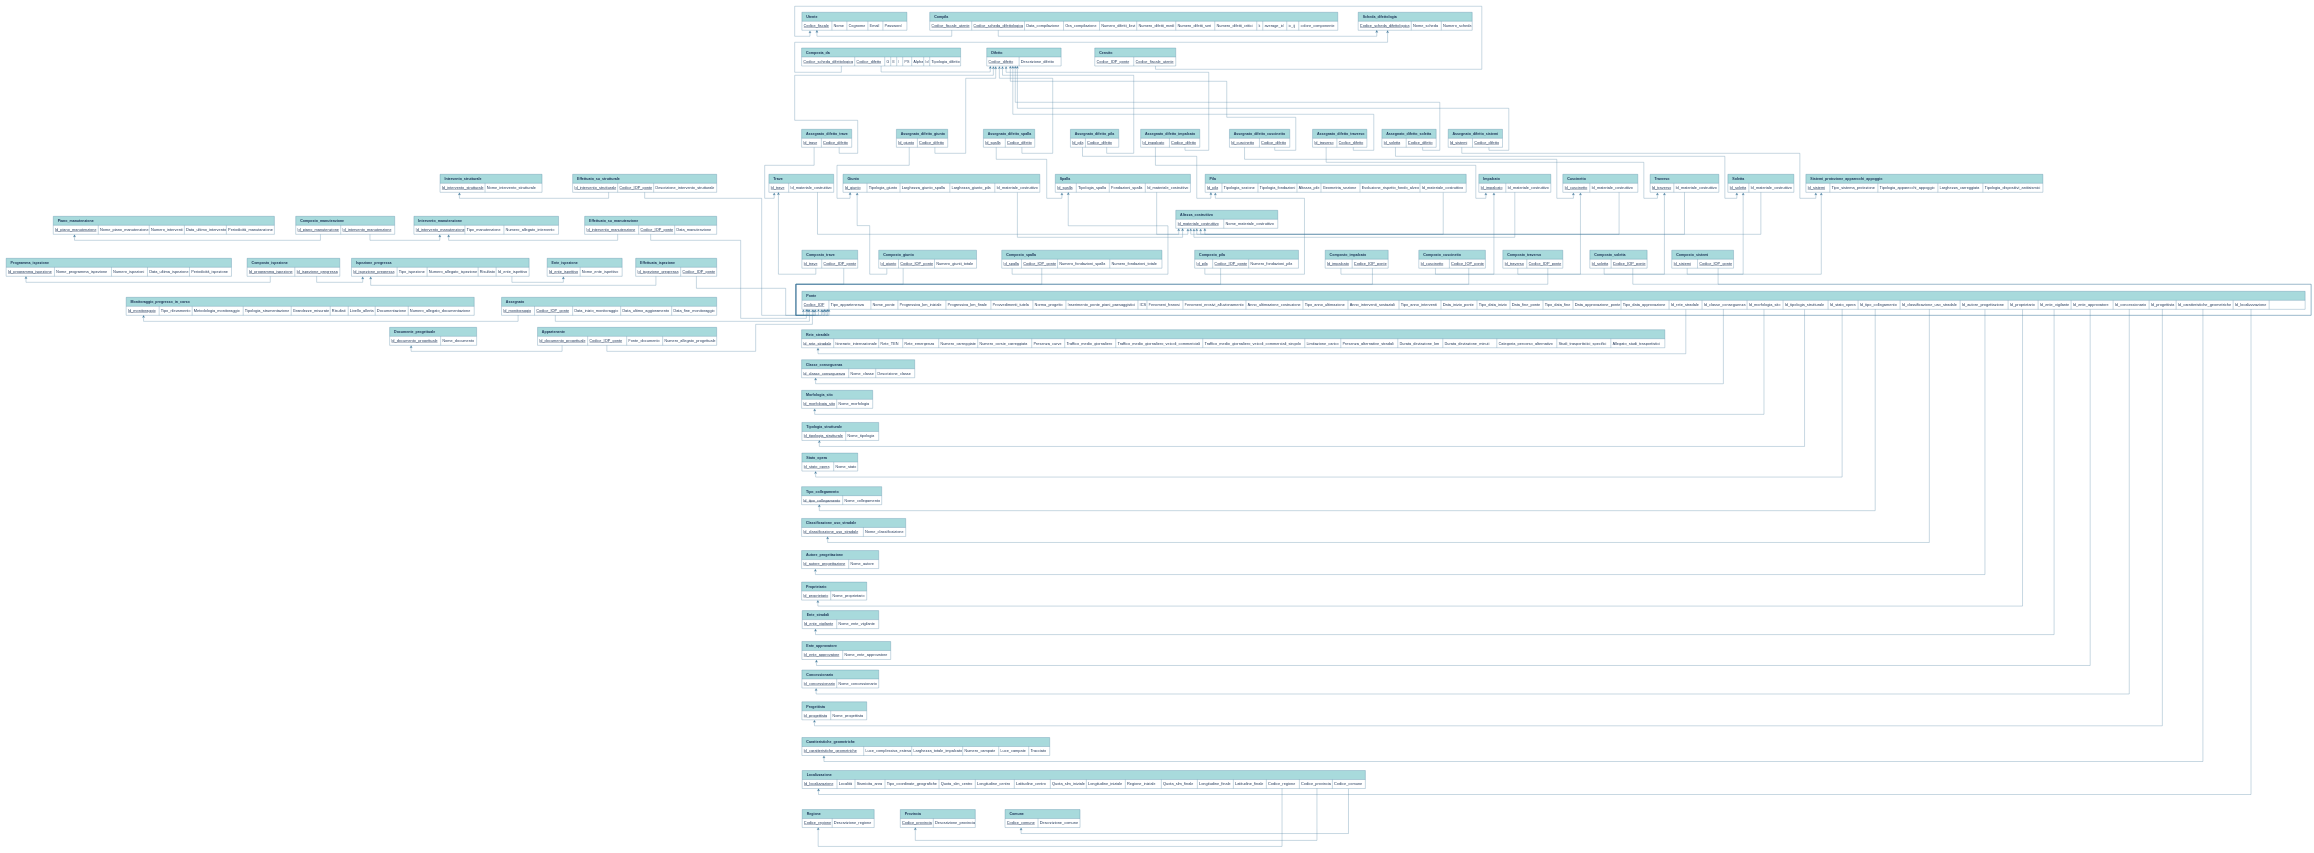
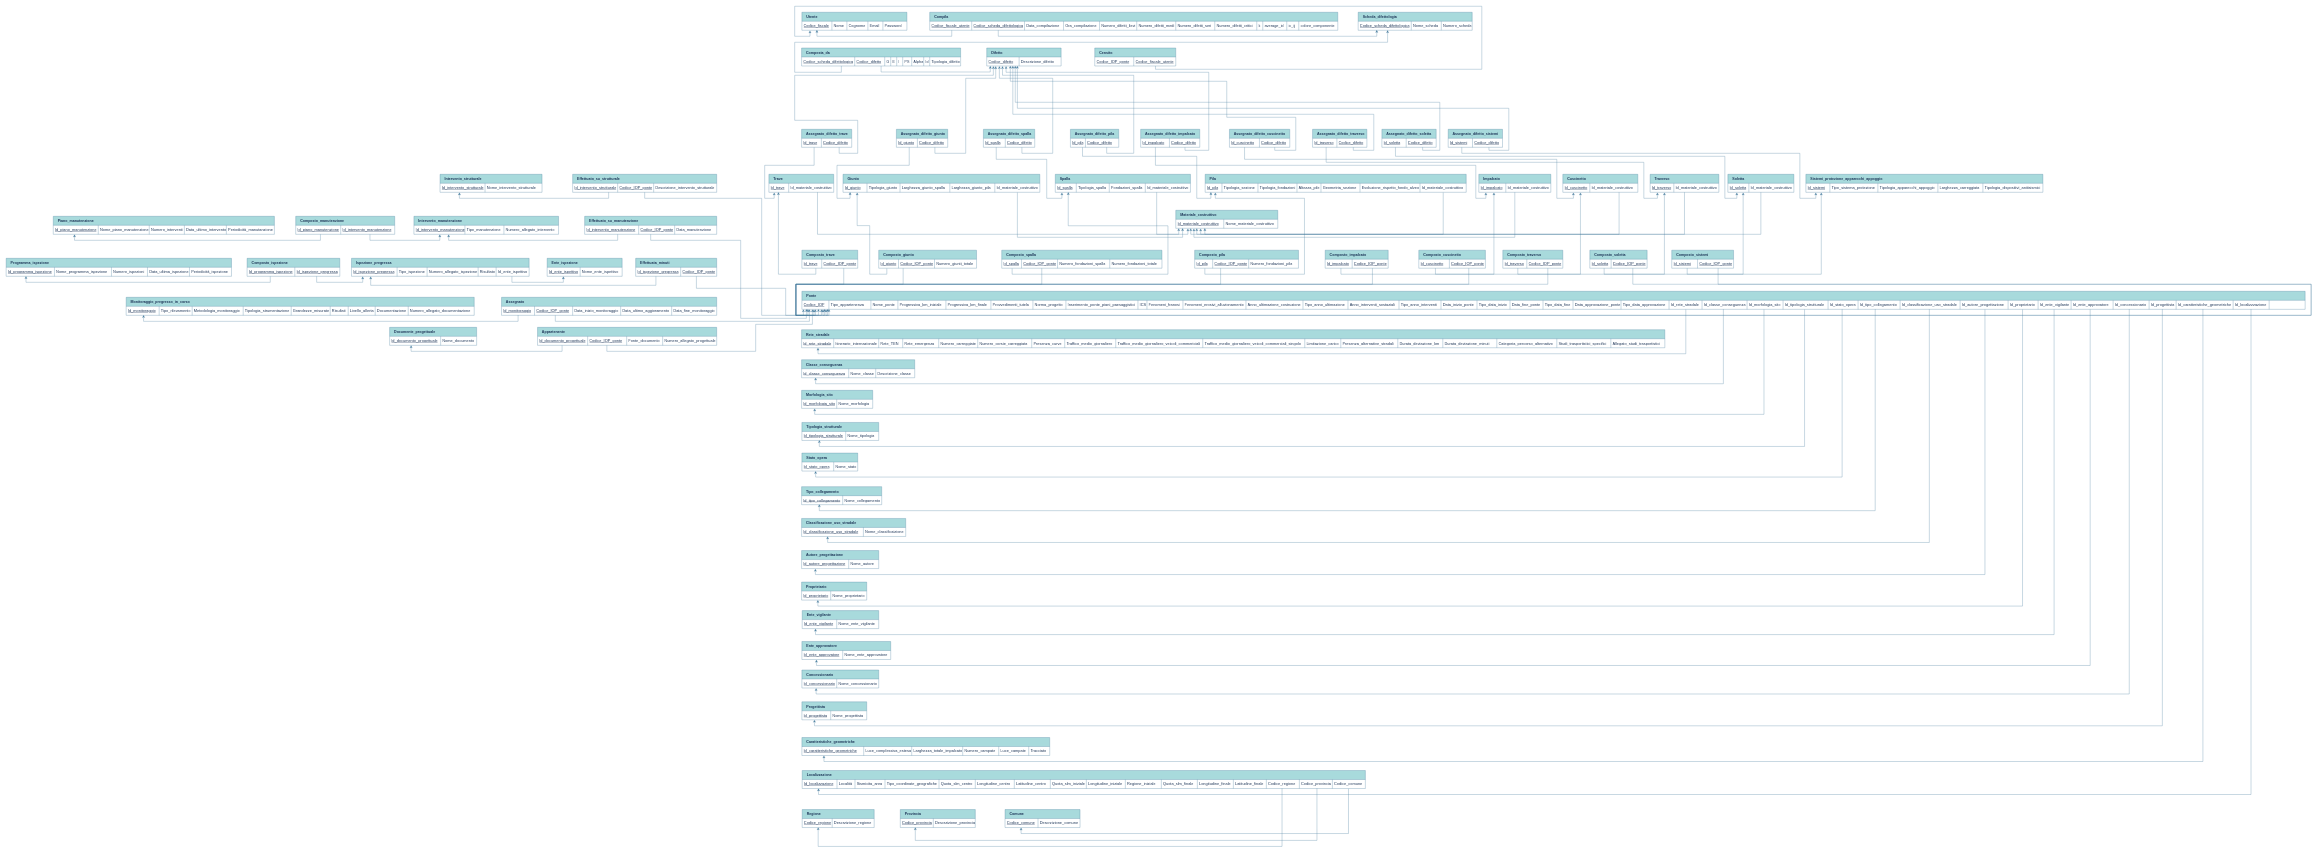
node "Altezza_costruttivo": label "Altezza_costruttivo" -> "Materiale_costruttivo"
node "Effettuata_ispezione": label "Effettuata_ispezione" -> "Effettuata_minuti"
node "Ente_stradali": label "Ente_stradali" -> "Ente_vigilante"
